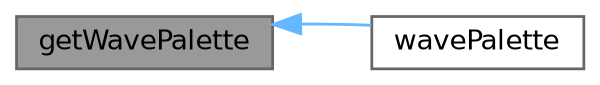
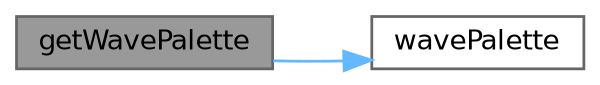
edge "wavePalette" -> "getWavePalette": reversed
